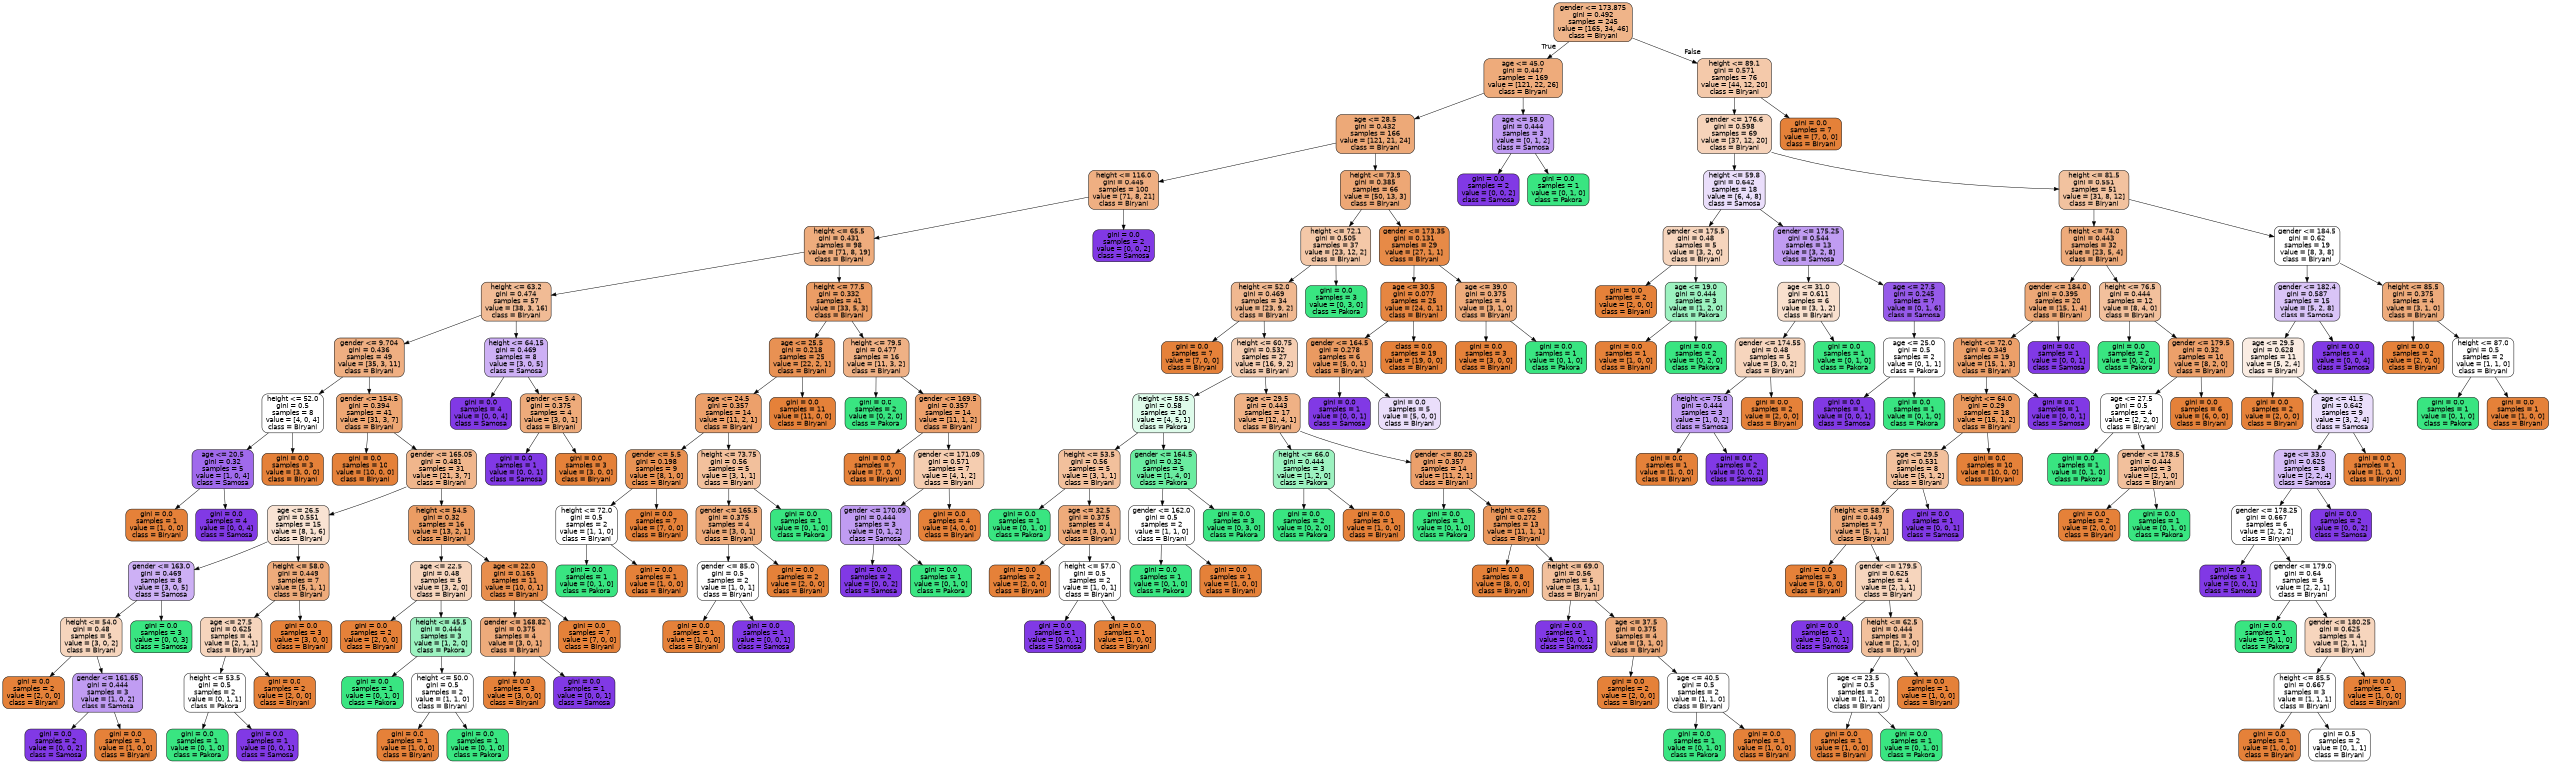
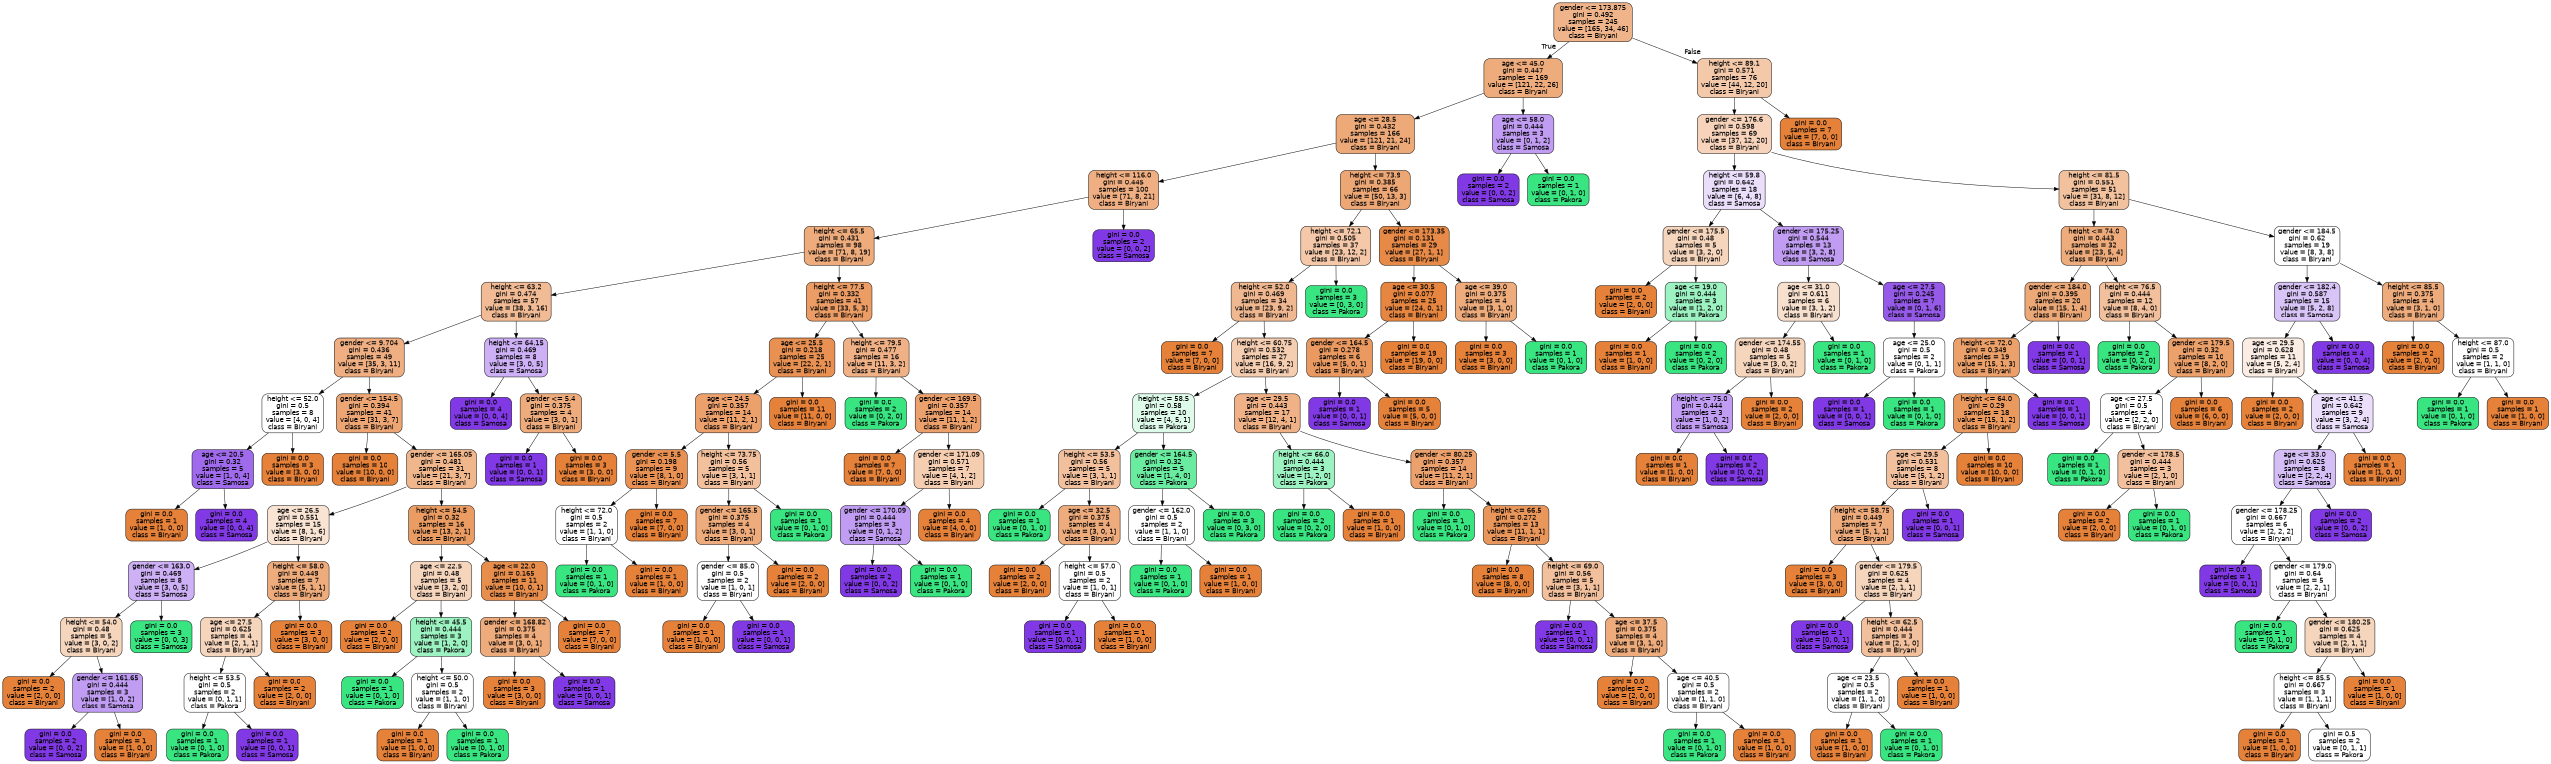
node "class = 0.0 samples = 19 value = [19, 0, 0] class = Biryani": label "class = 0.0 samples = 19 value = [19, 0, 0] class = Biryani" -> "gini = 0.0 samples = 19 value = [19, 0, 0] class = Biryani"
node "gini = 0.0 samples = 5 value = [5, 0, 0] class = Biryani": fillcolor #eadefb -> #e58139
node "gini = 0.5 samples = 2 value = [0, 1, 1] class = Biryani": label "gini = 0.5 samples = 2 value = [0, 1, 1] class = Biryani" -> "gini = 0.5 samples = 2 value = [0, 1, 1] class = Pakora"
